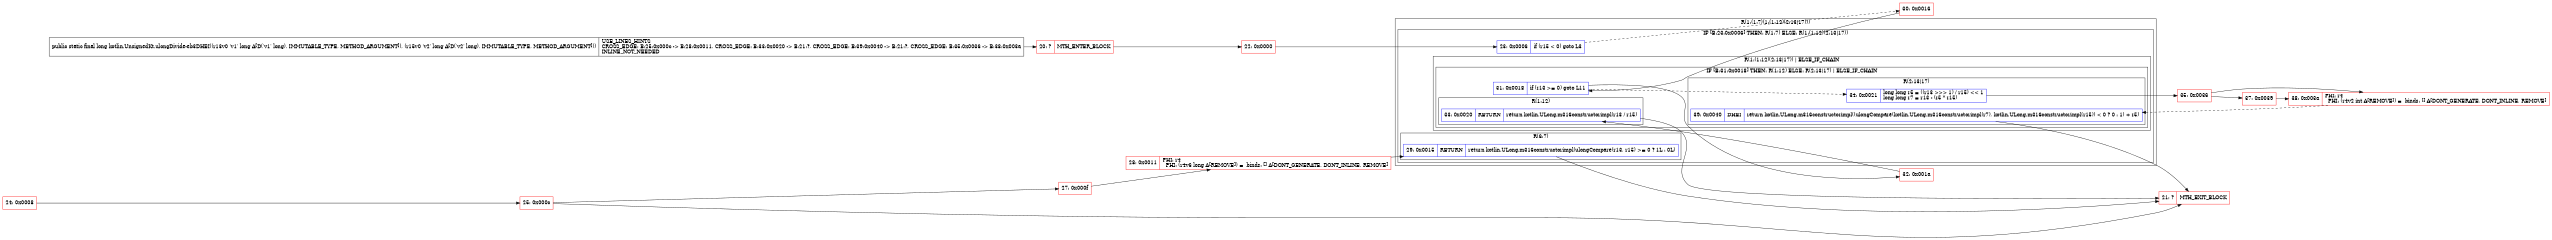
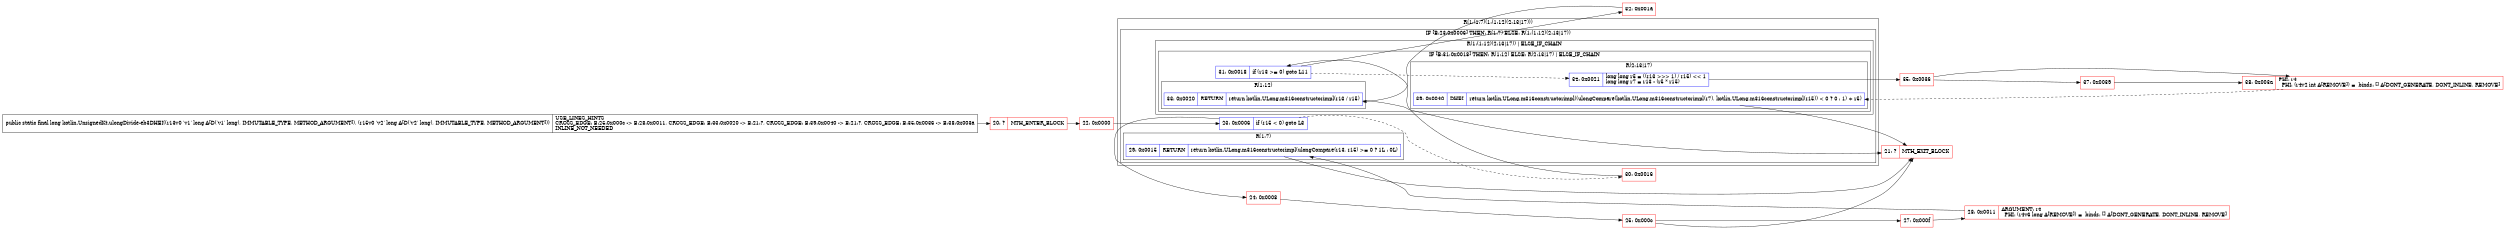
cluster "R(6:7)": label "R(6:7)" -> "R(1:7)"
edge "23: 0x0006" -> "24: 0x0008": added
node "28: 0x0011": text "PHI: r4" -> "ARGUMENT: r4"
